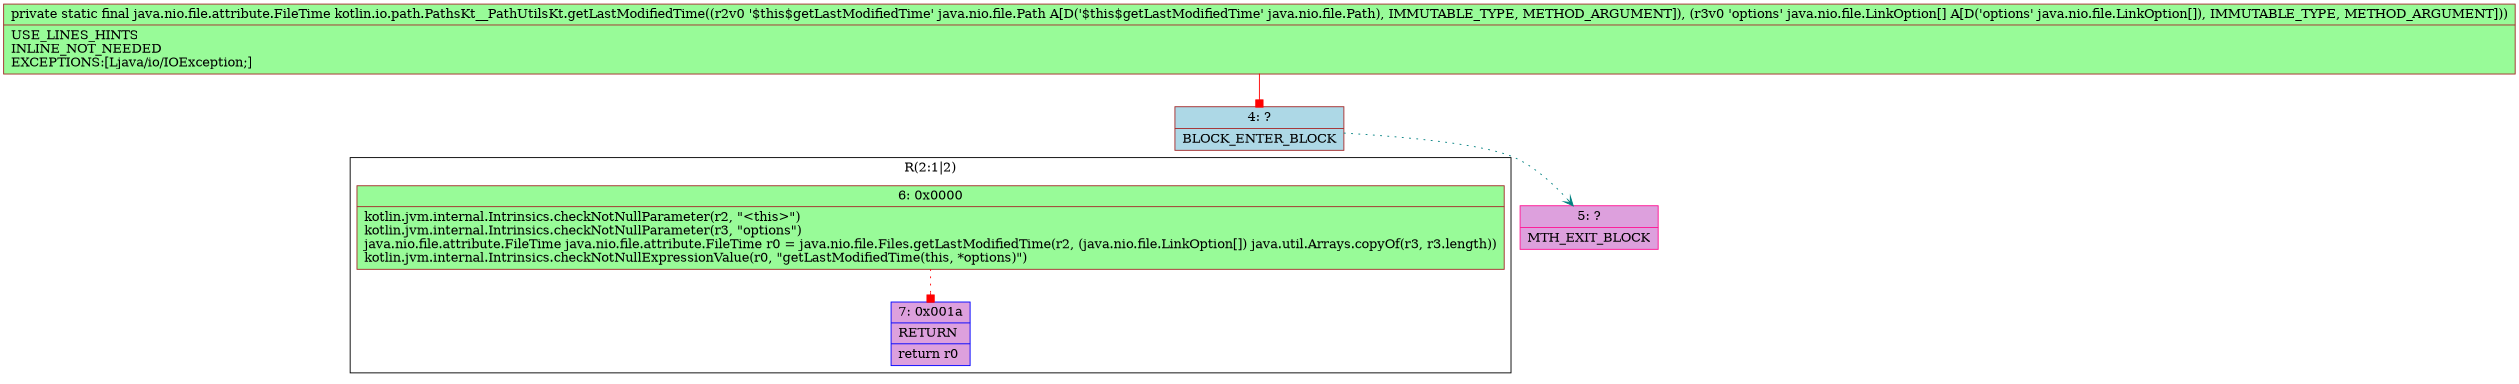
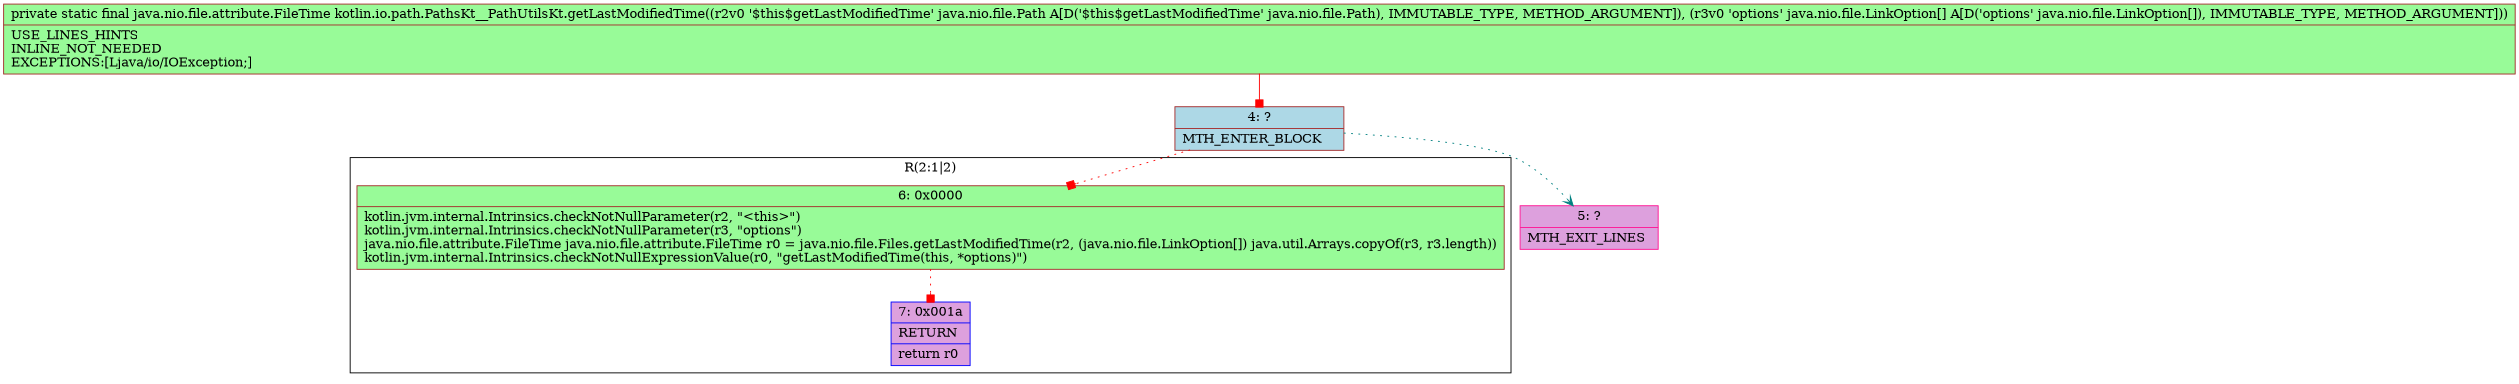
node "4: ?": text "BLOCK_ENTER_BLOCK" -> "MTH_ENTER_BLOCK"
edge "4: ?" -> "6: 0x0000": added
node "5: ?": text "MTH_EXIT_BLOCK" -> "MTH_EXIT_LINES"
